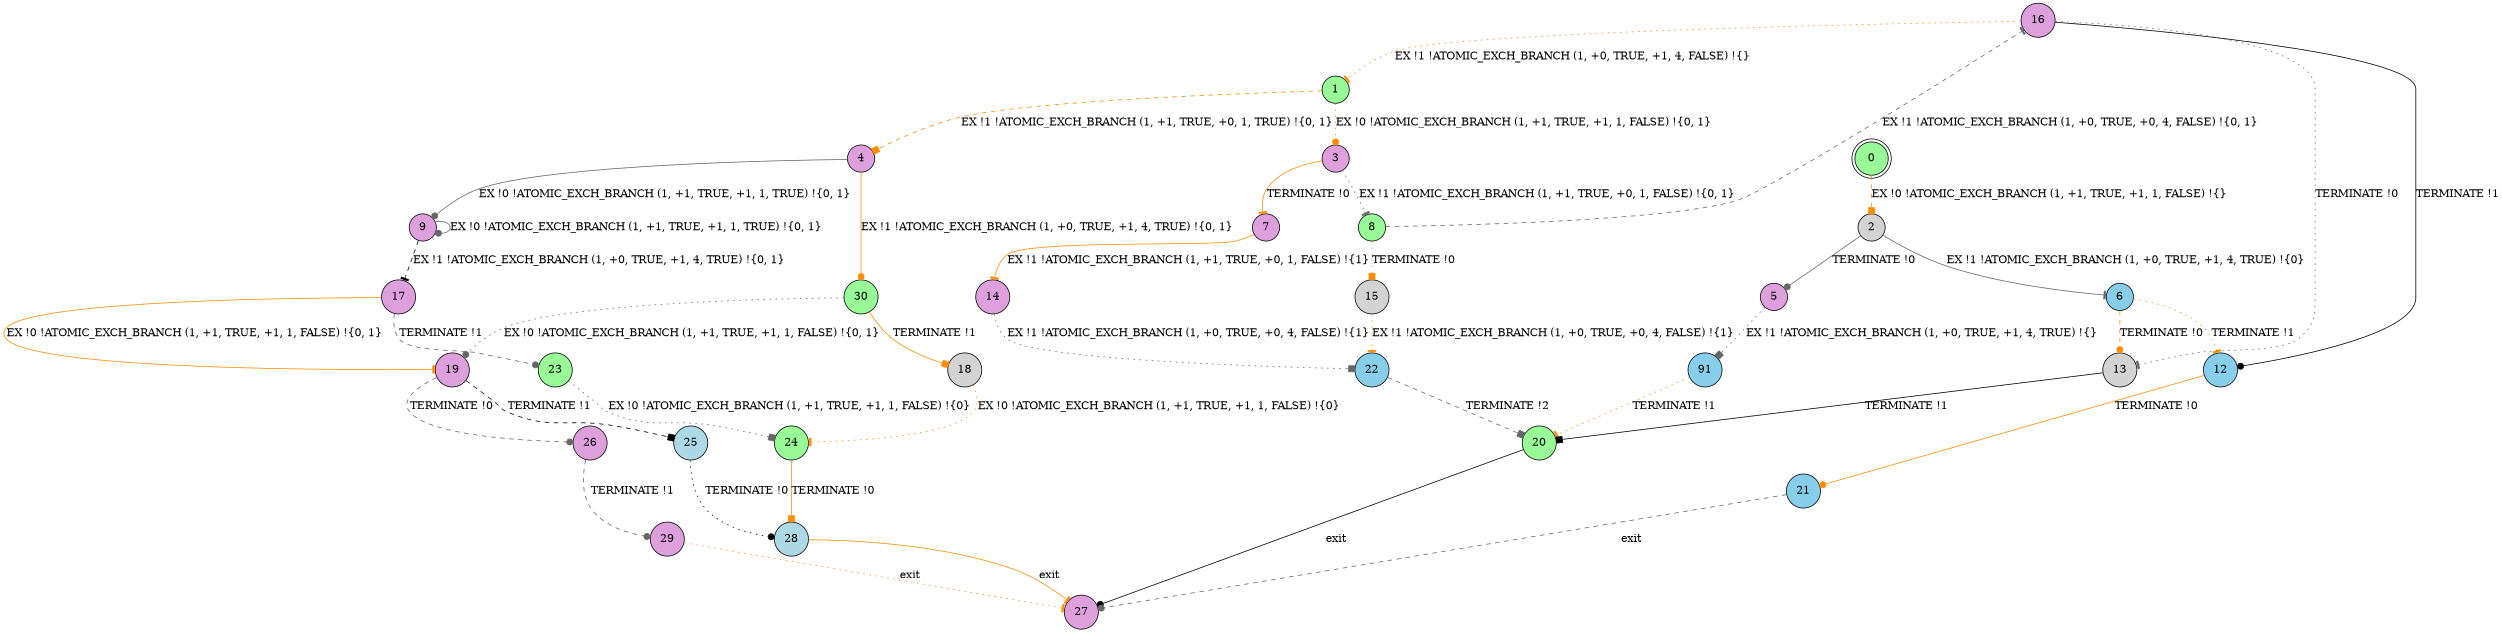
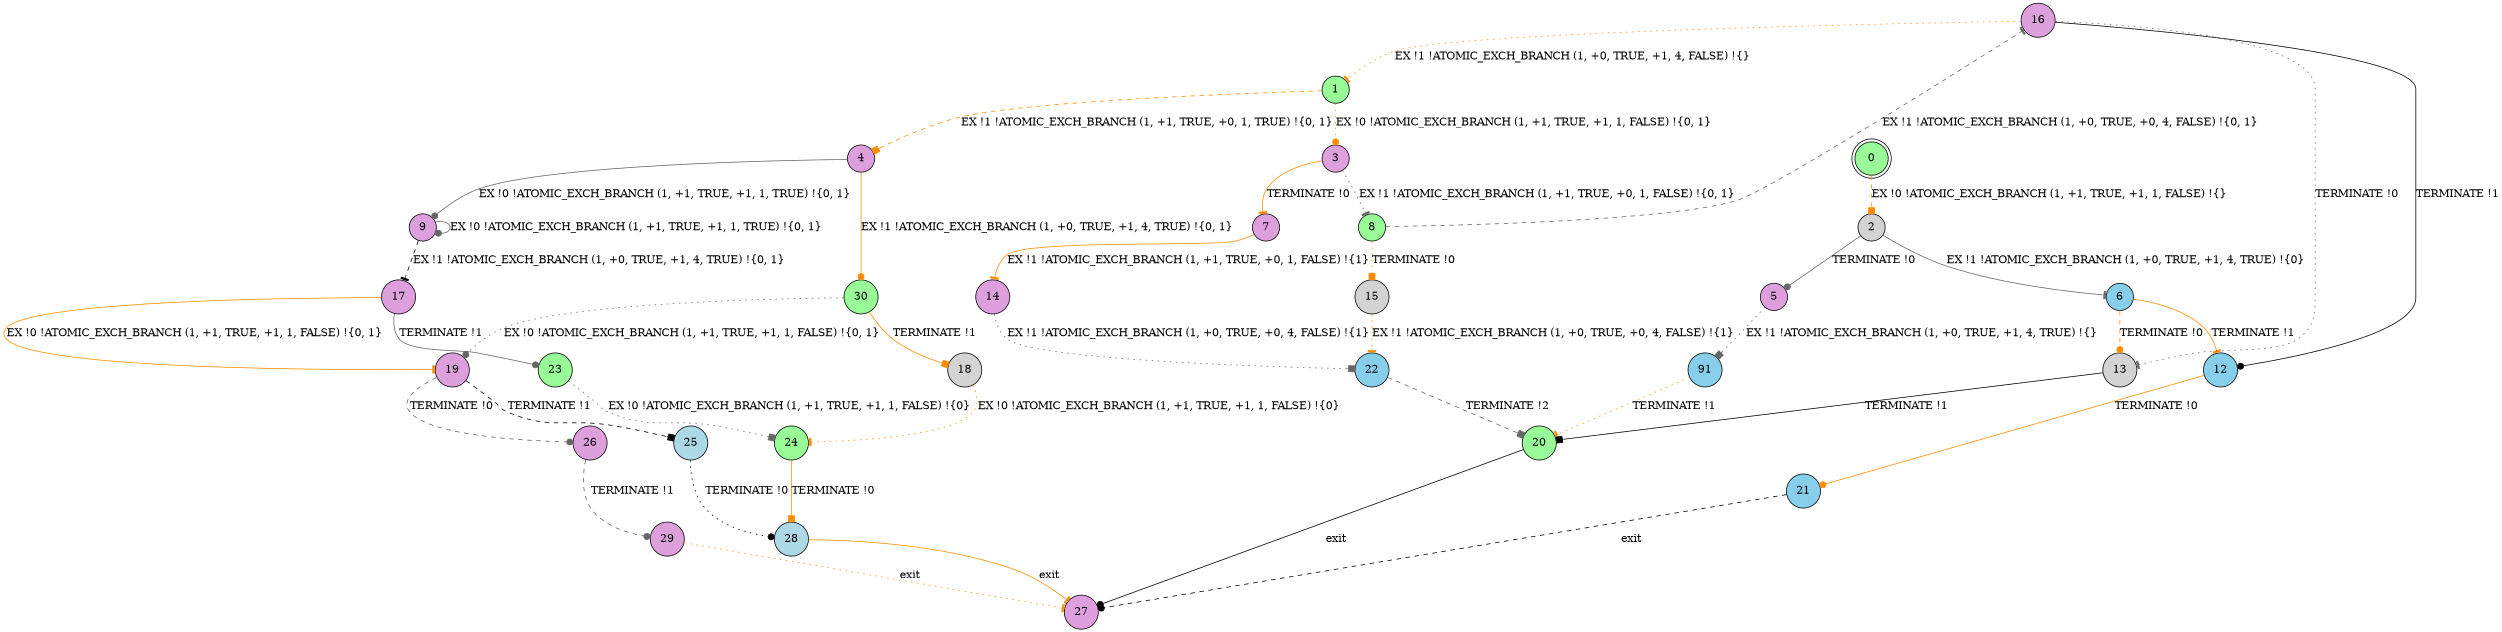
edge "6" -> "12": style dotted -> solid
edge "17" -> "23": style dashed -> solid
edge "21" -> "27": color gray40 -> black
